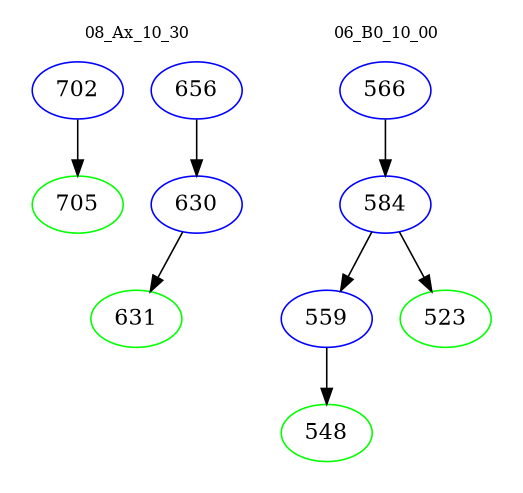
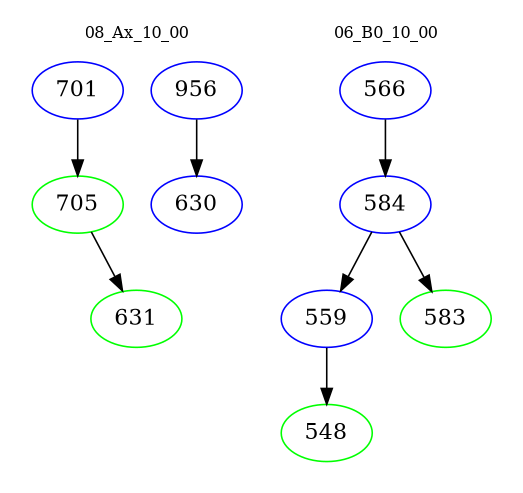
cluster "08_Ax_10_30": label "08_Ax_10_30" -> "08_Ax_10_00"
node "702": label "702" -> "701"
node "656": label "656" -> "956"
edge "630" -> "631": now "705" -> "631"
node "523": label "523" -> "583"
